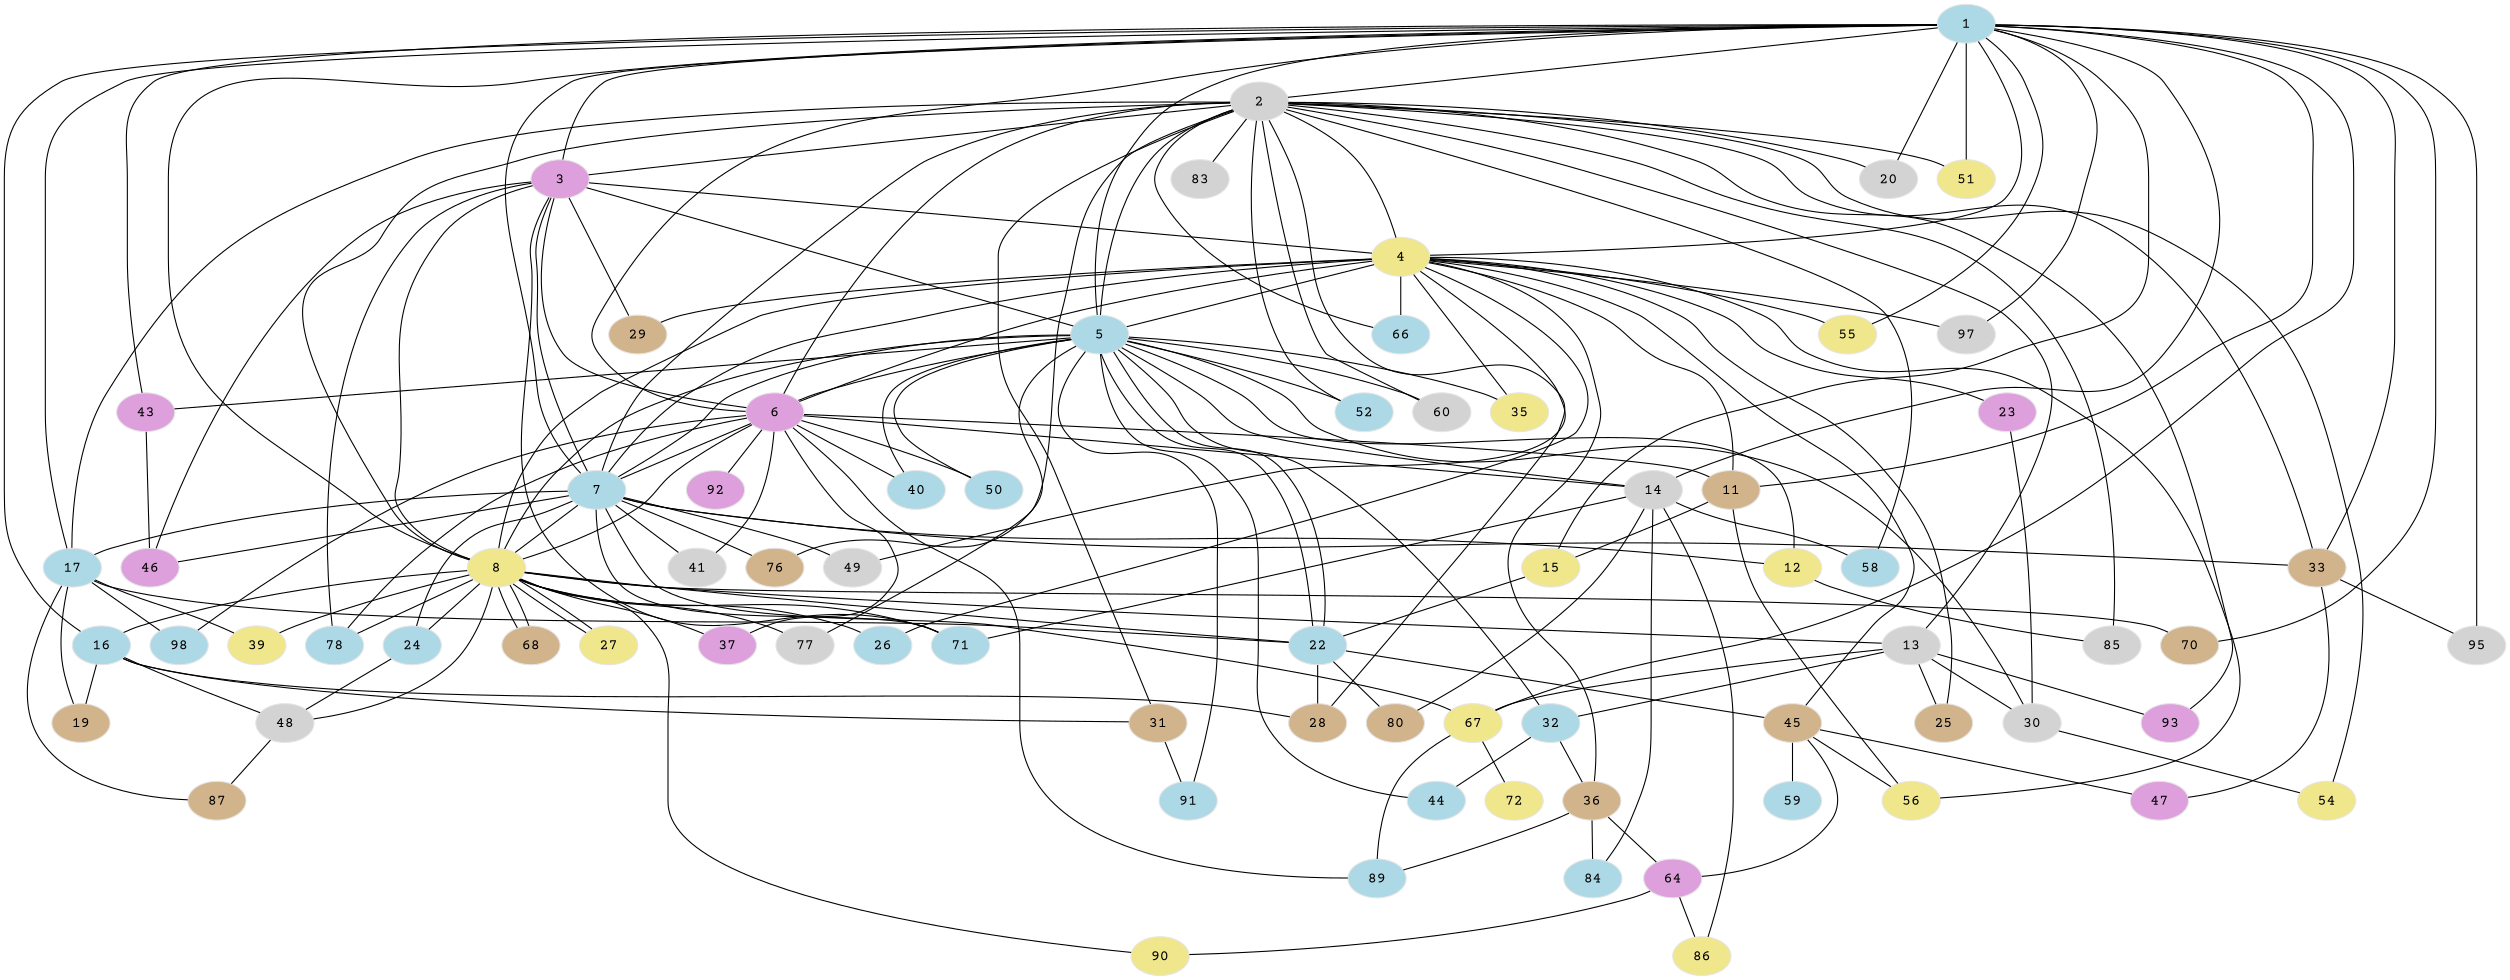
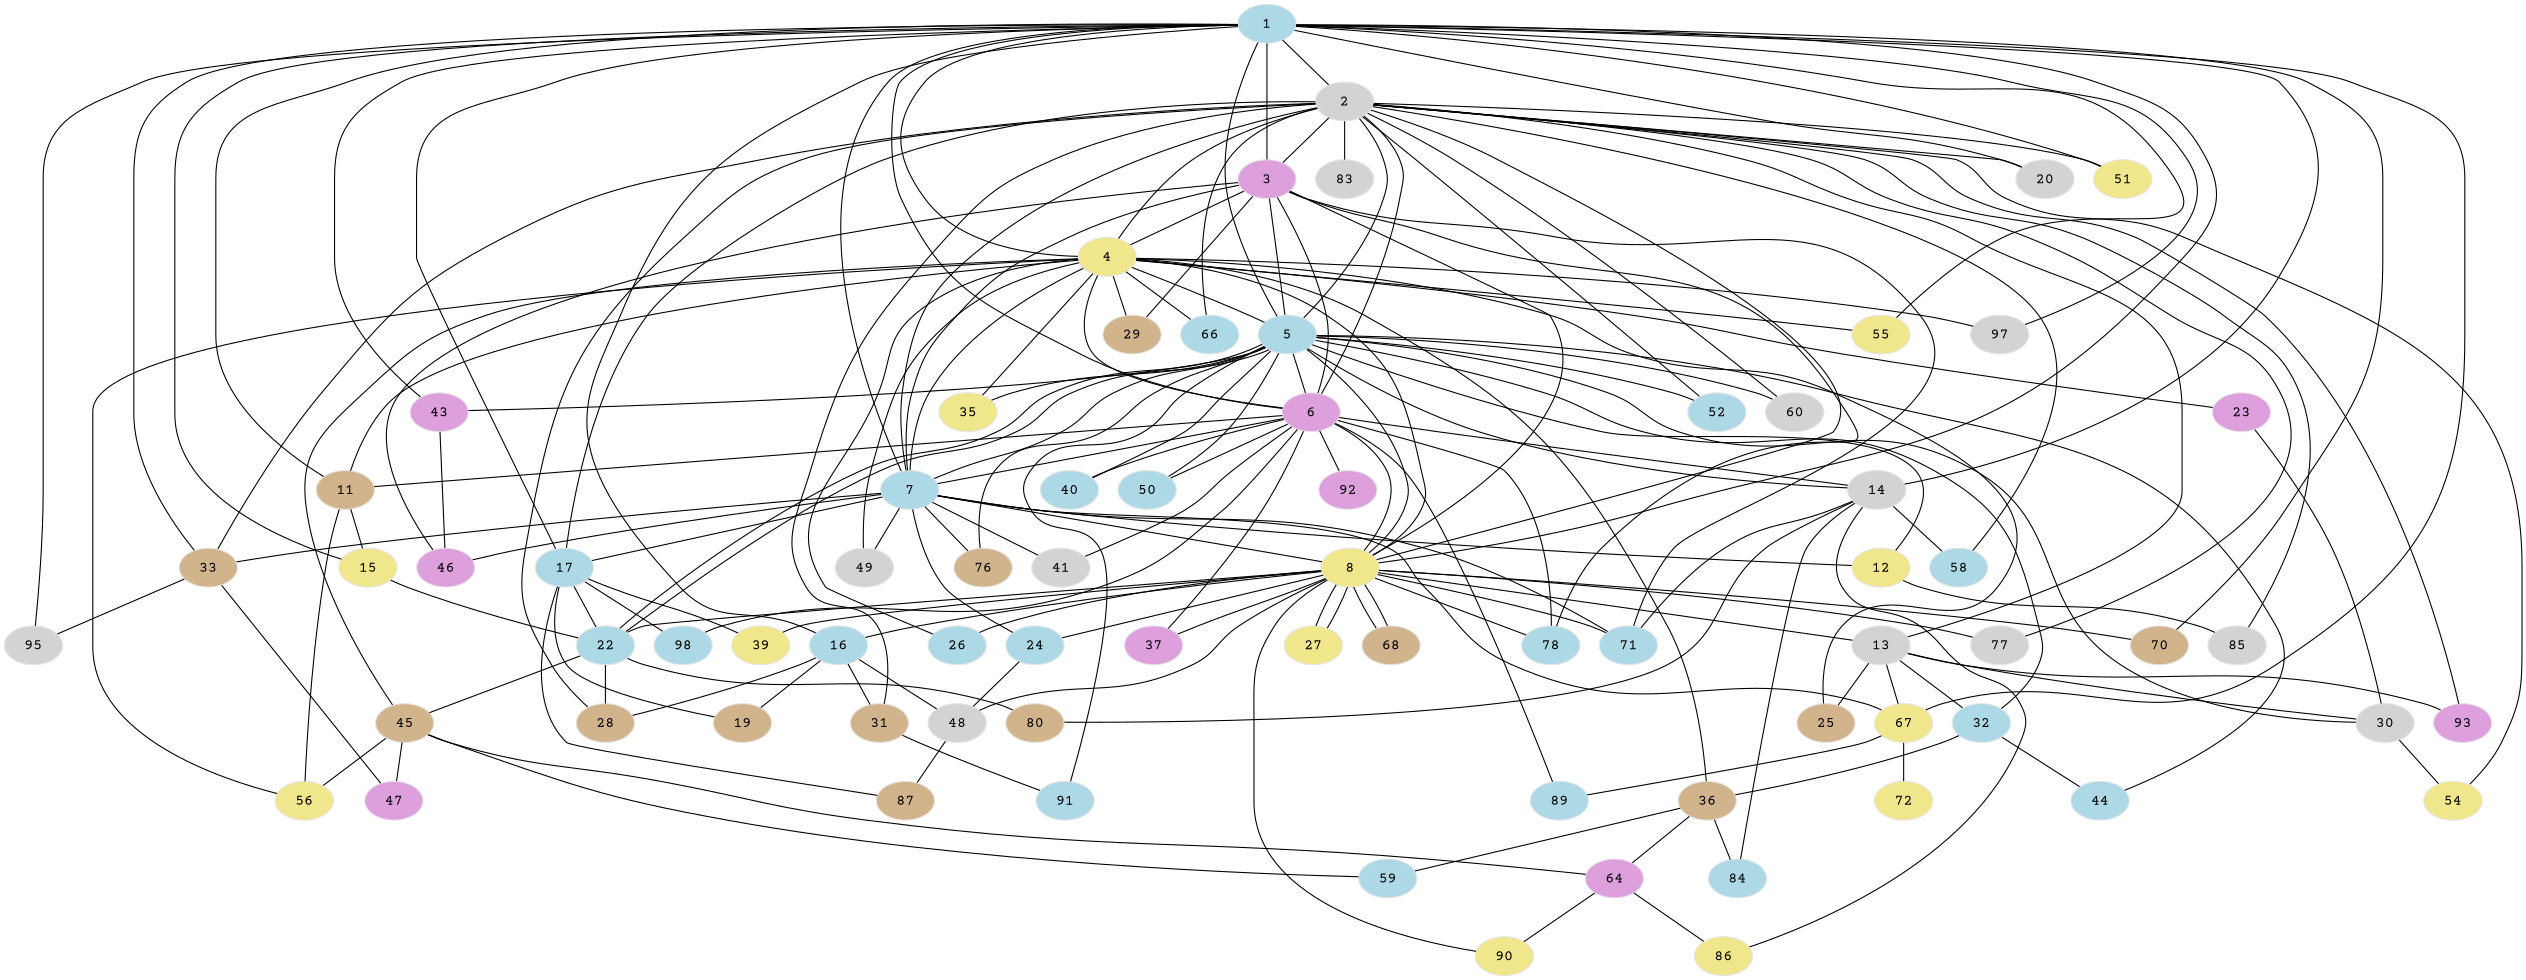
edge "36" -- "89": now "36" -- "59"
